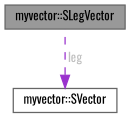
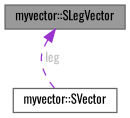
edge "myvector::SLegVector" -> "myvector::SVector": reversed
